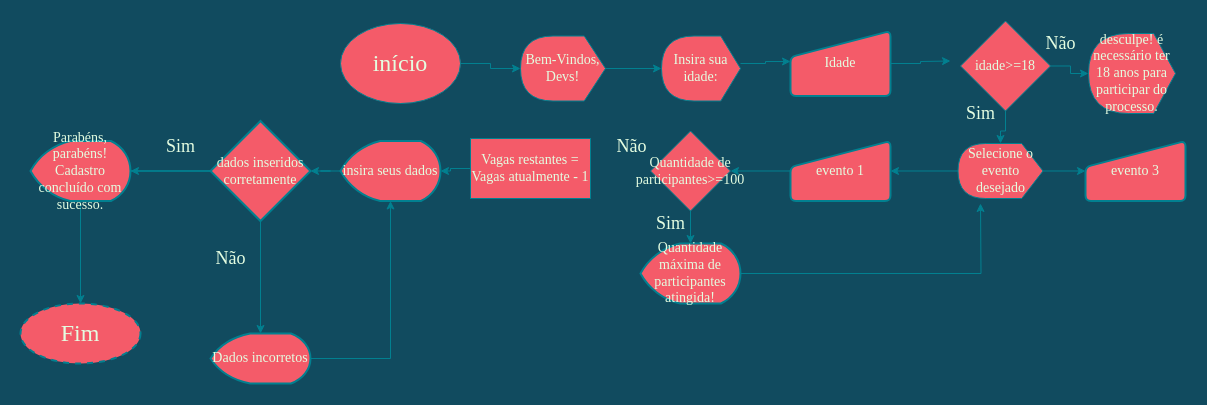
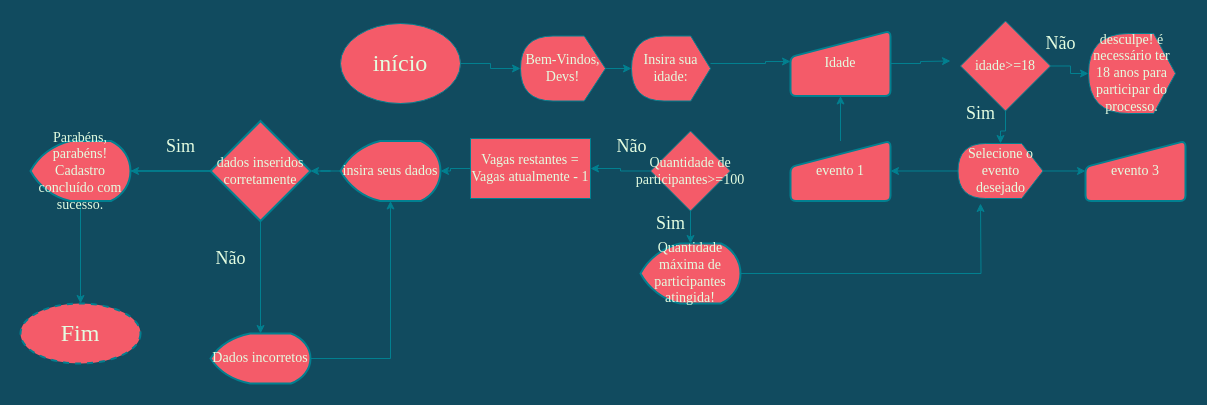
node "Insira sua idade:": moved (701, 69) -> (671, 69)
edge "Quantidade de participantes>=100" -> "Vagas restantes = Vagas atualmente - 1": added
edge "evento 1" -> "Quantidade de participantes>=100": now "evento 1" -> "Idade"
